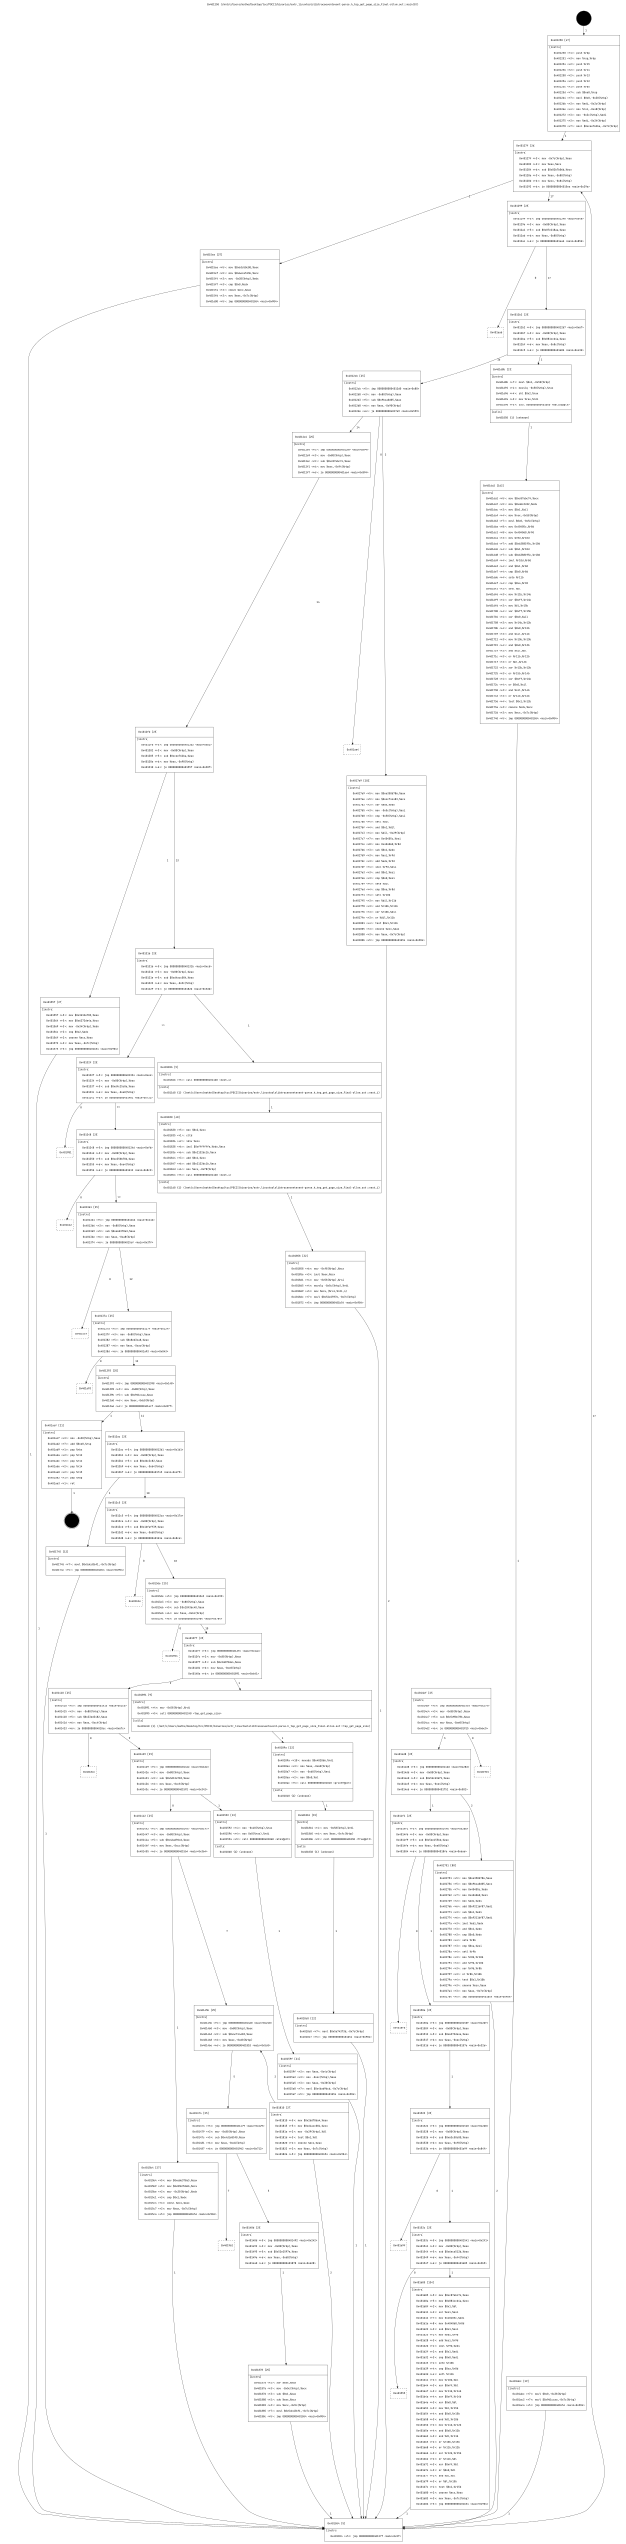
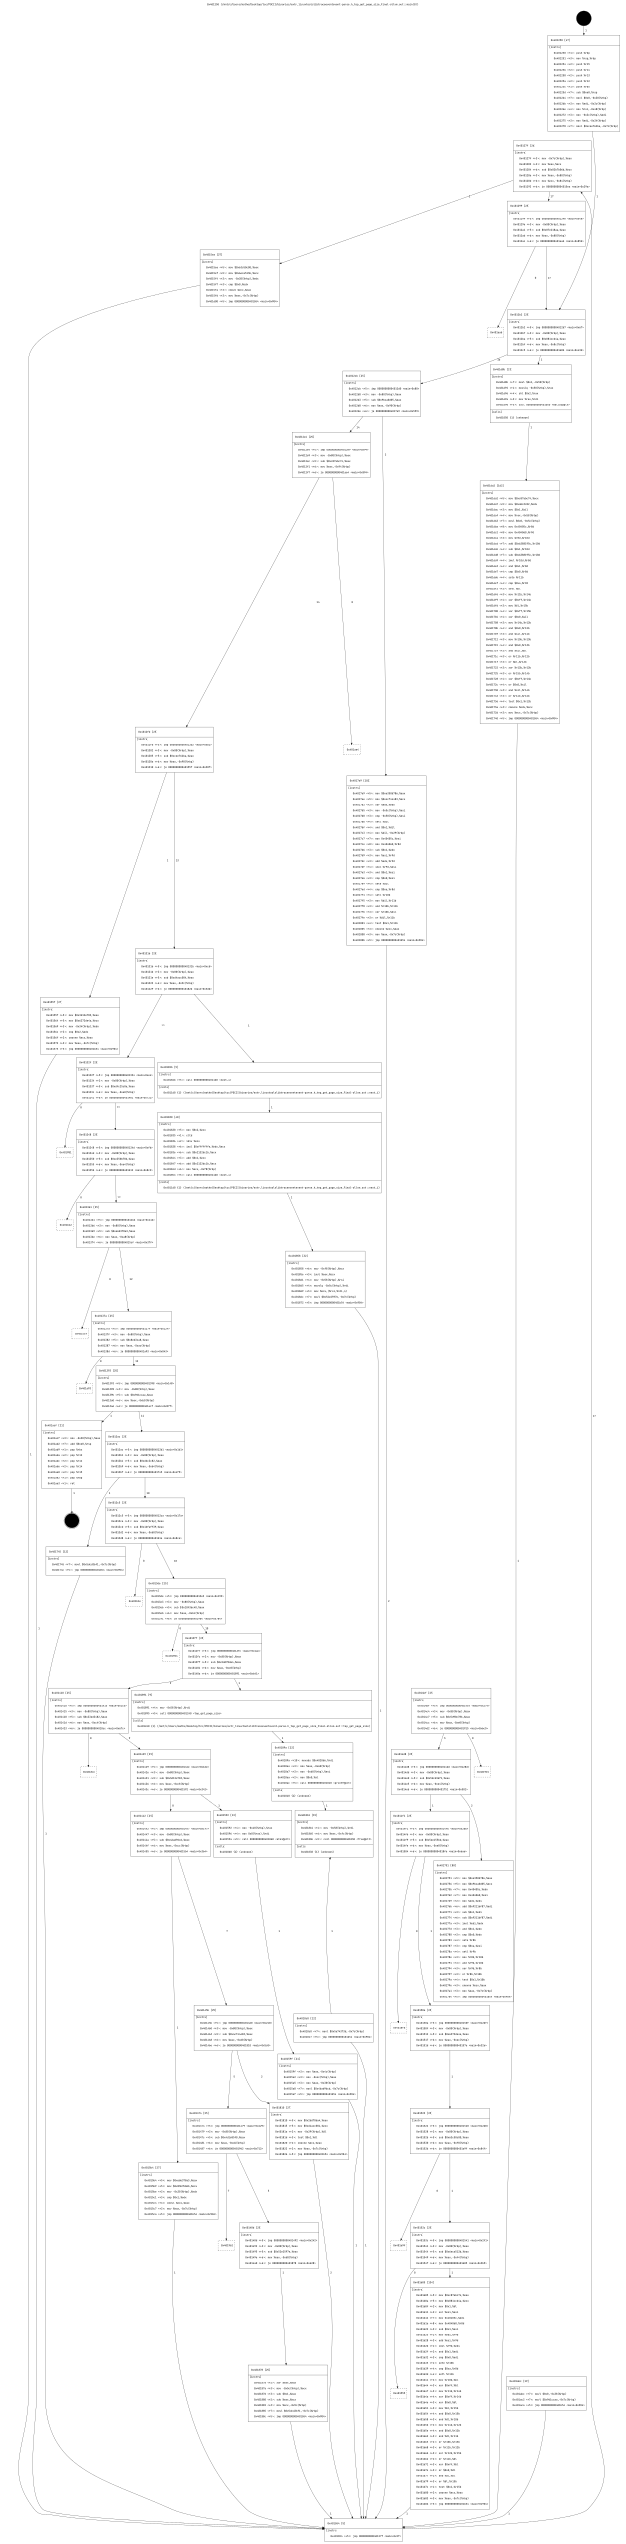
edge "0x401250 [47]" -> "0x40127f [26]": now "0x401250 [47]" -> "0x4012b2 [25]"
edge "0x4012cb [25]" -> "0x401ae4": now "0x4012e4 [25]" -> "0x401ae4"
edge "0x4018b1 [15]" -> "0x4018c0 [12]": reversed
edge "0x401810 [27]" -> "0x40145b [25]": reversed
edge "0x401751 [88]" -> "0x401b54 [5]": removed, label "2"
